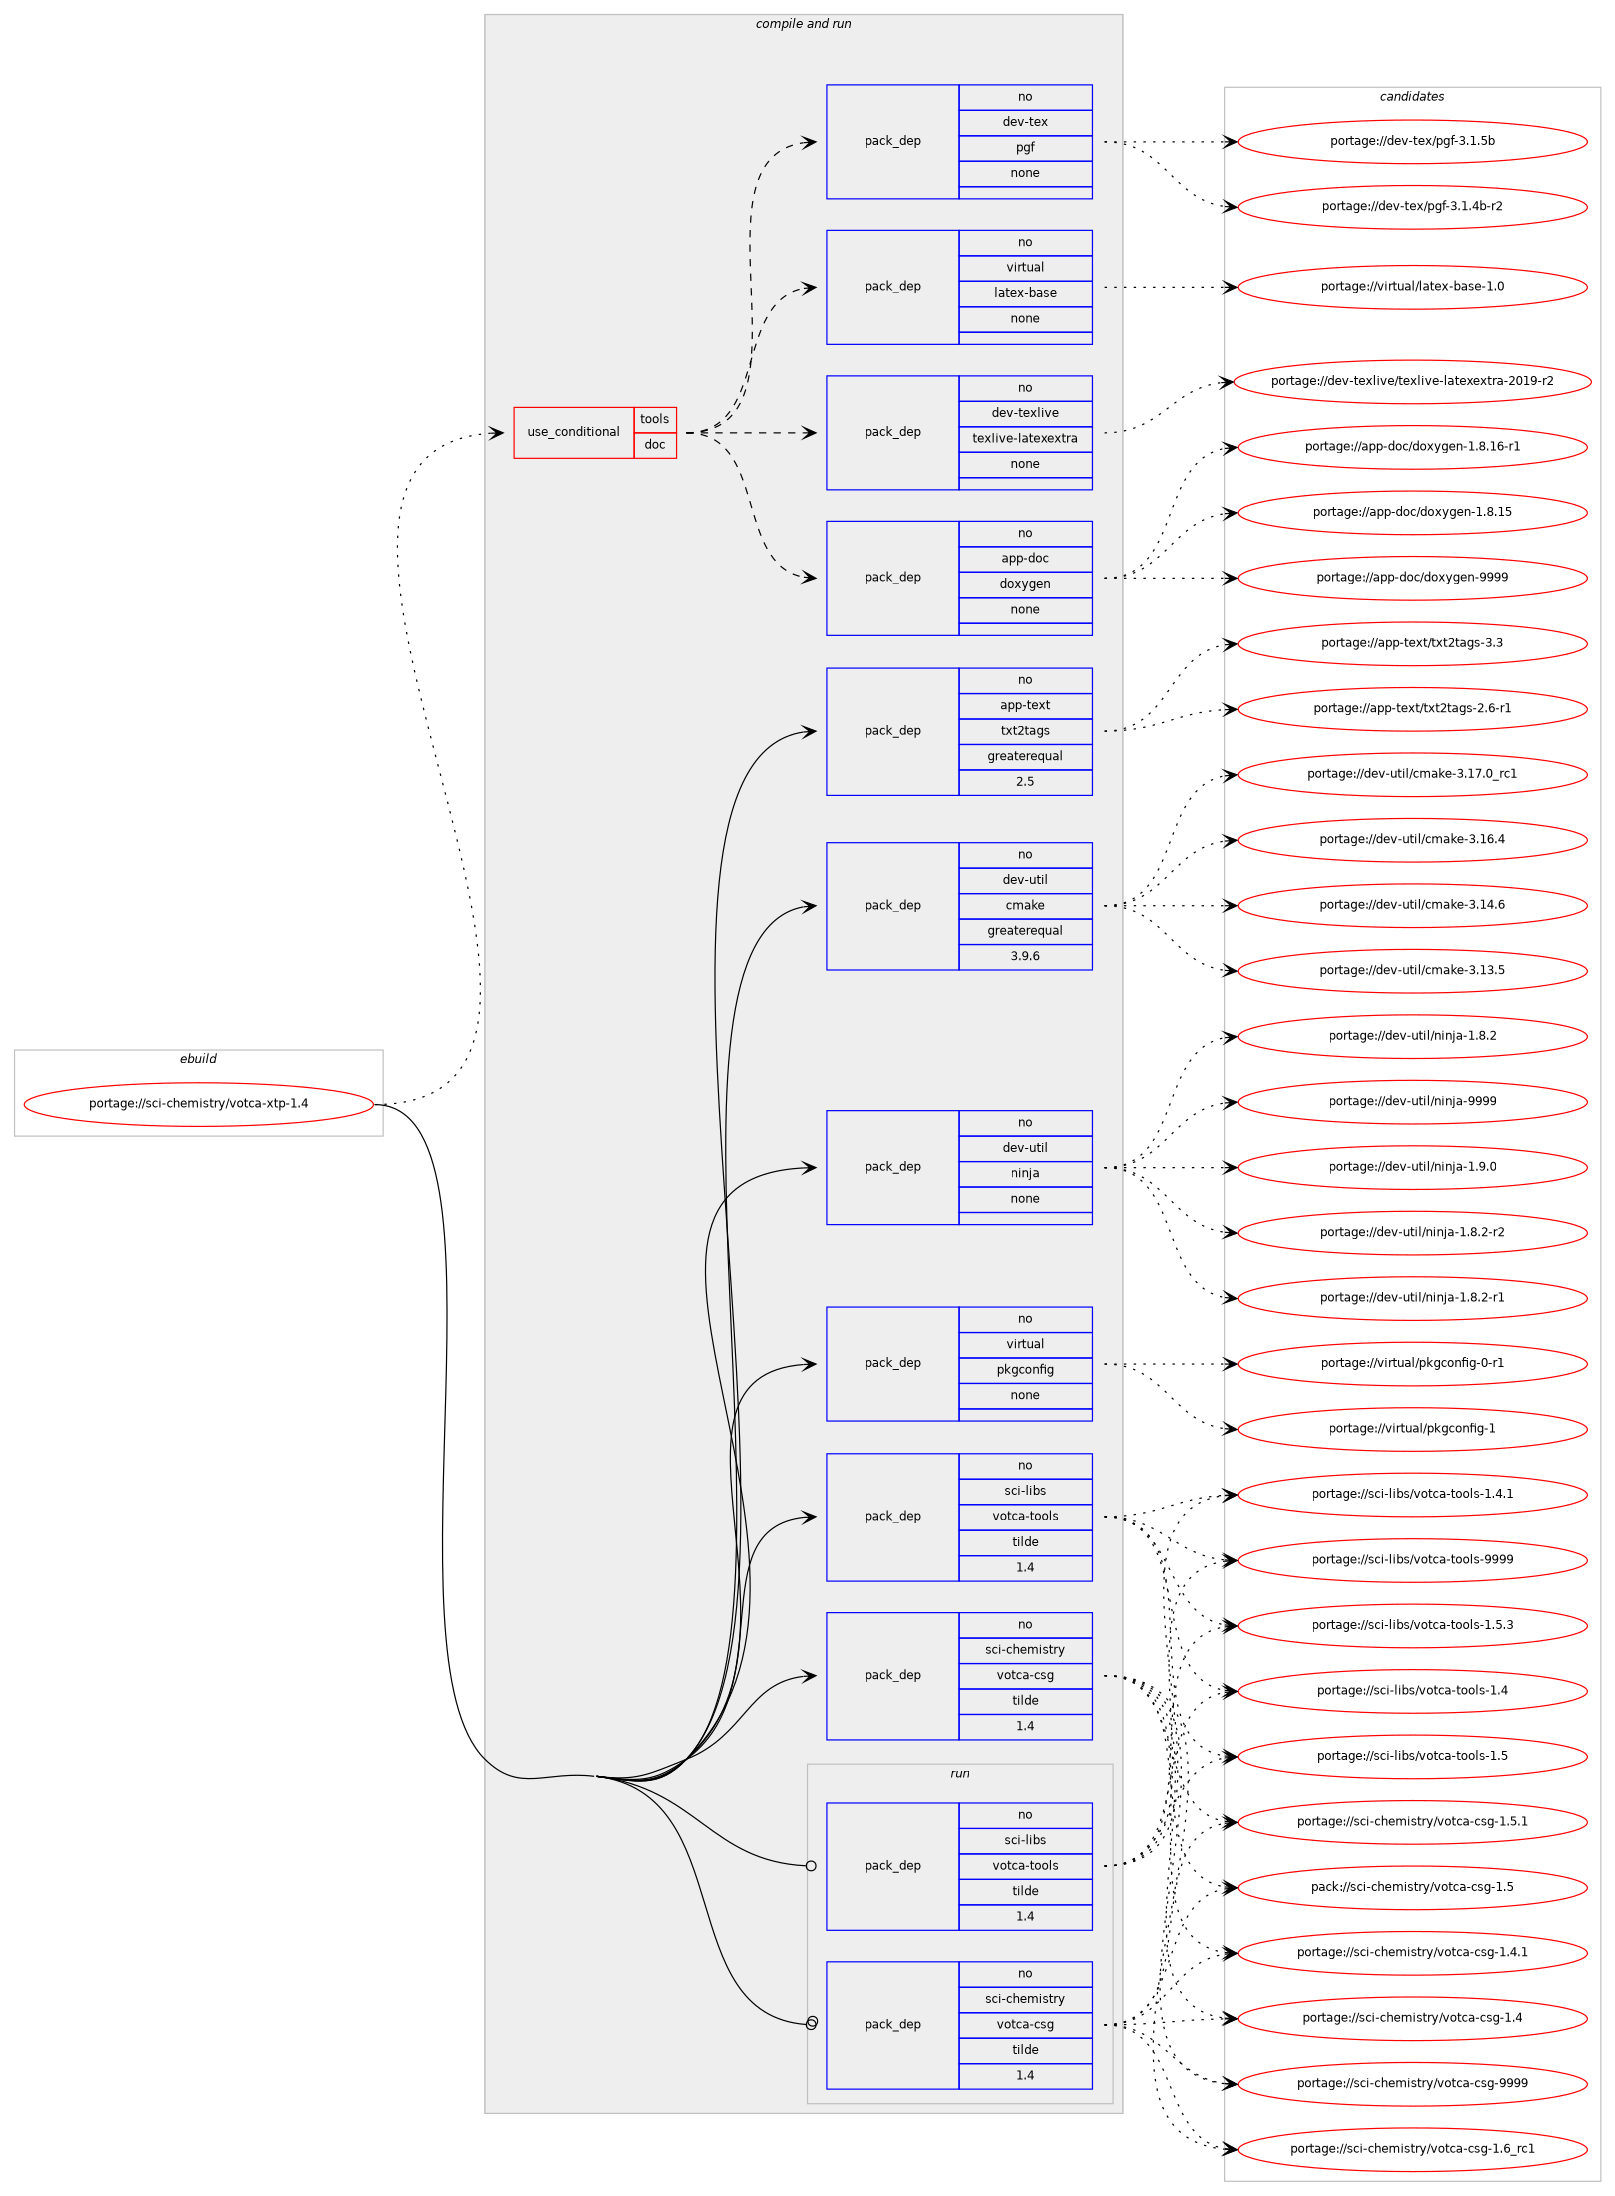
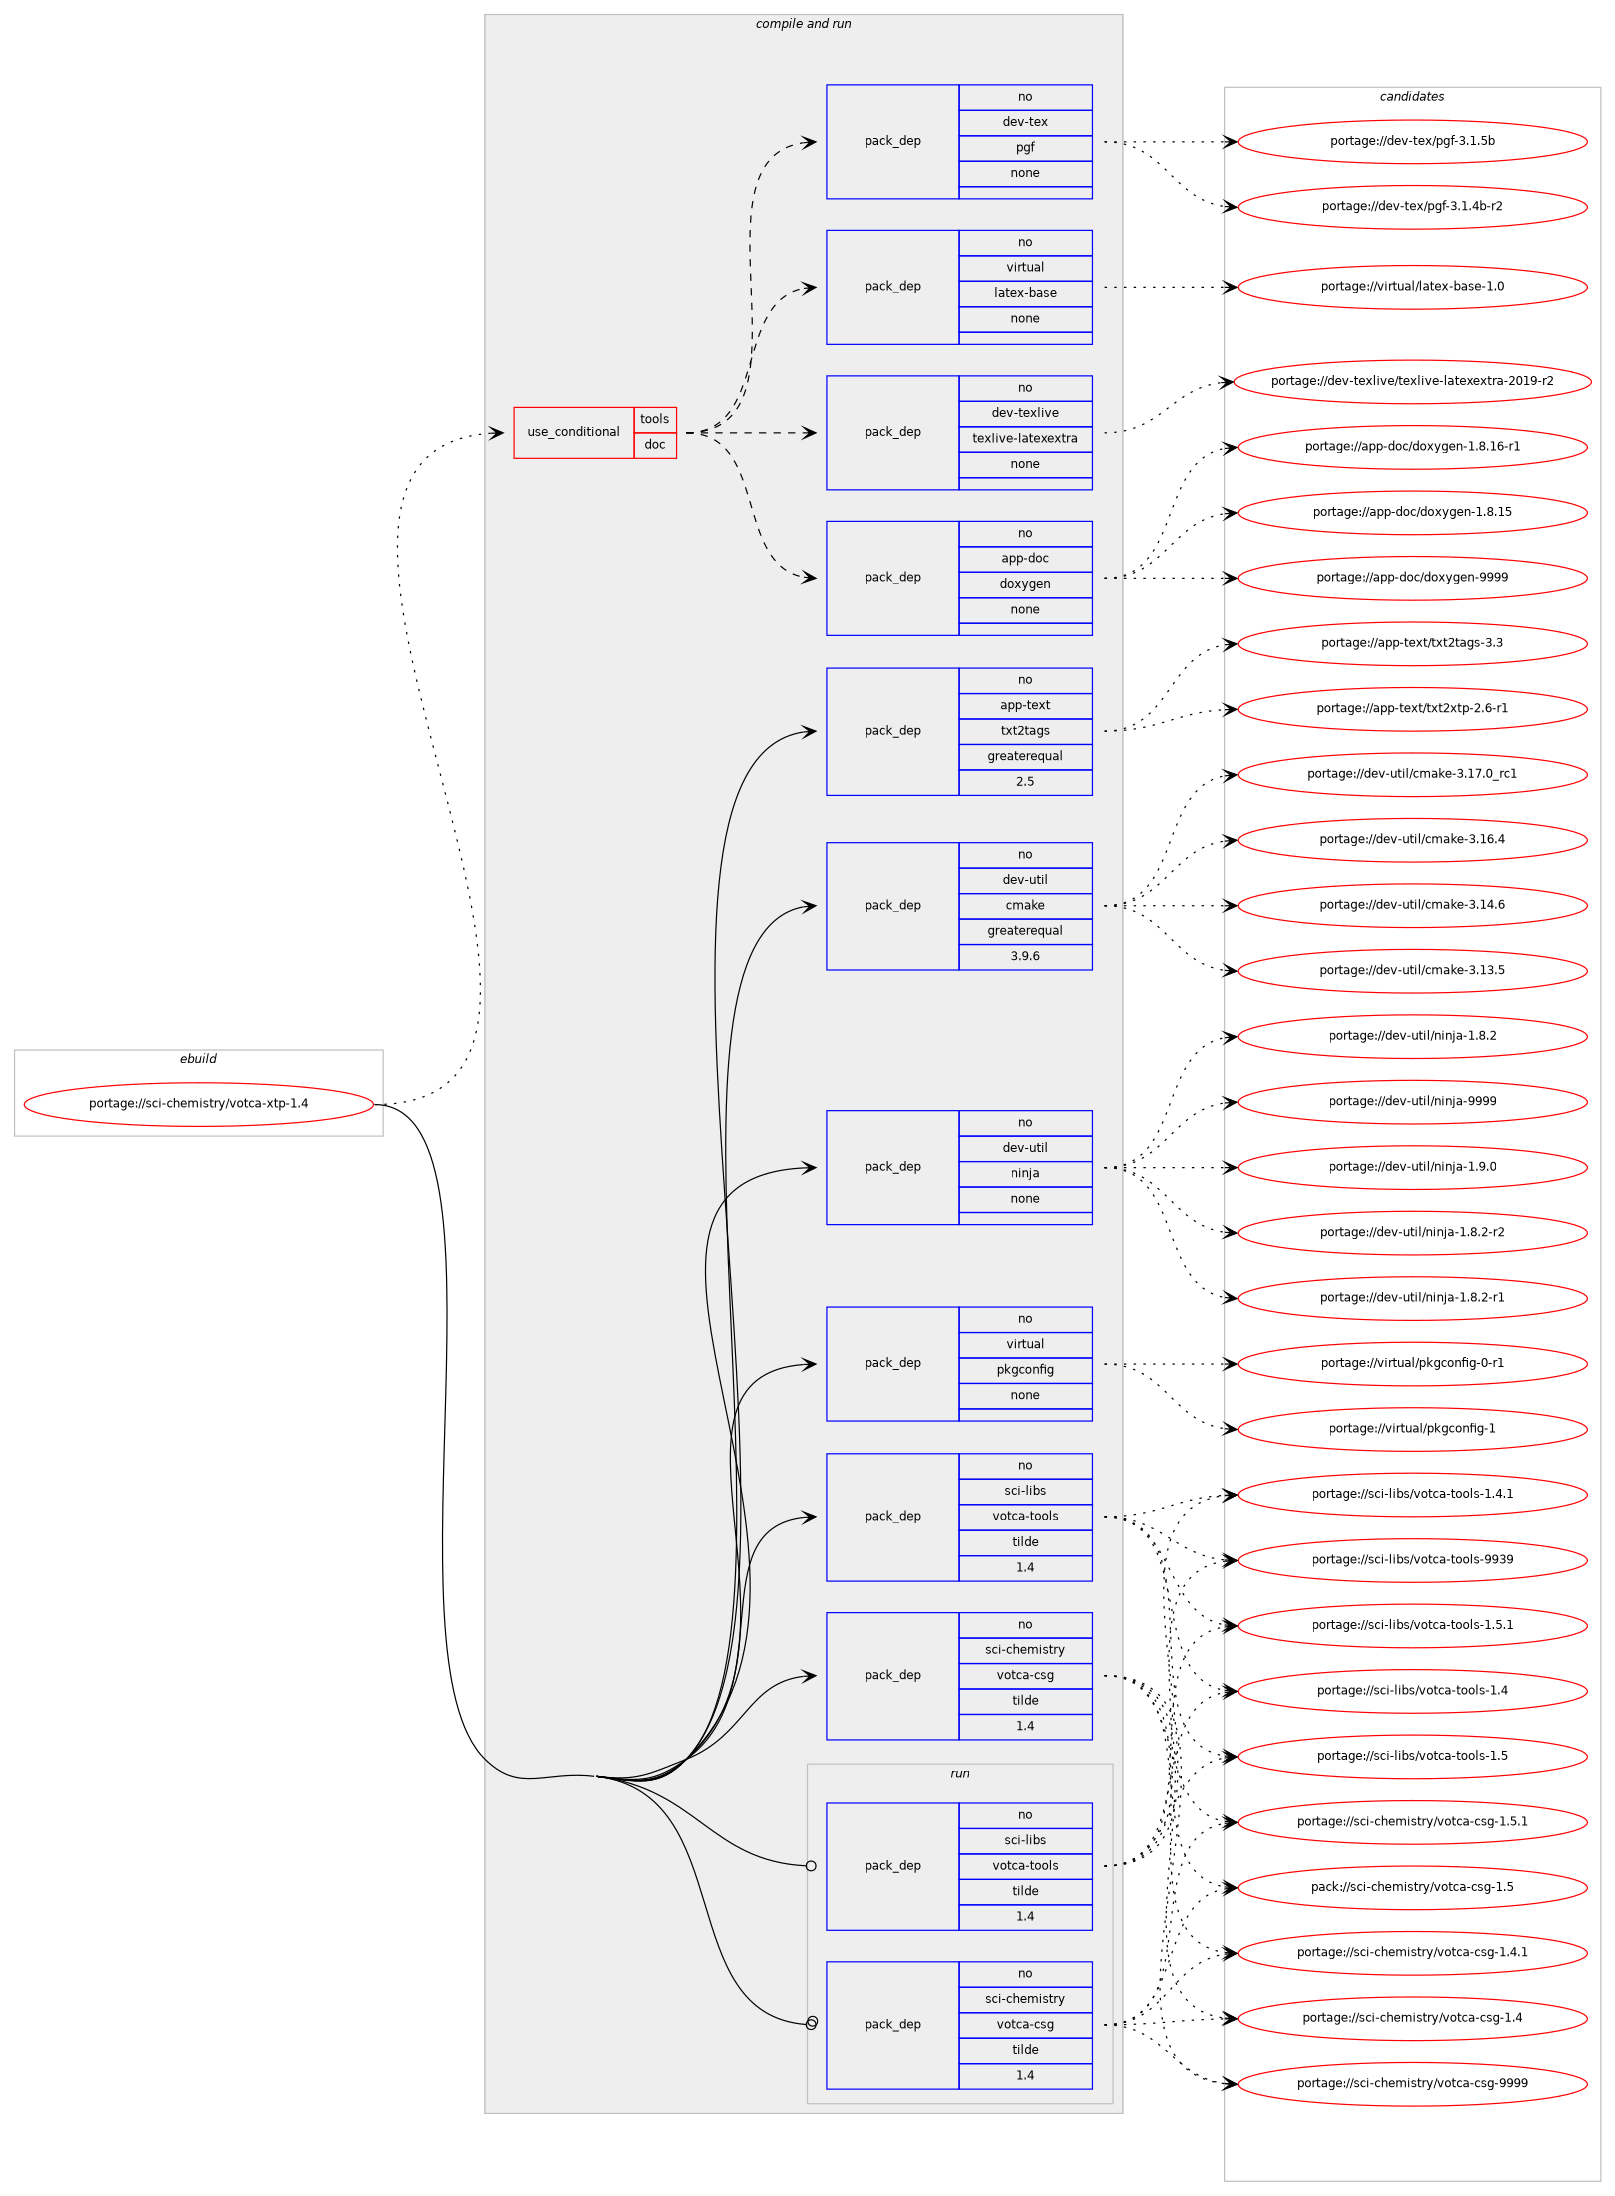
node "portage://app-text/txt2tags-2.6-r1": label "portage://app-text/txt2tags-2.6-r1" -> "portage://app-text/txt2xtp-2.6-r1"
node "portage://sci-libs/votca-tools-9999": label "portage://sci-libs/votca-tools-9999" -> "portage://sci-libs/votca-tools-9939"
node "portage://sci-libs/votca-tools-1.5.3": label "portage://sci-libs/votca-tools-1.5.3" -> "portage://sci-libs/votca-tools-1.5.1"
node "portage://sci-chemistry/votca-csg-1.6_rc1": removed
